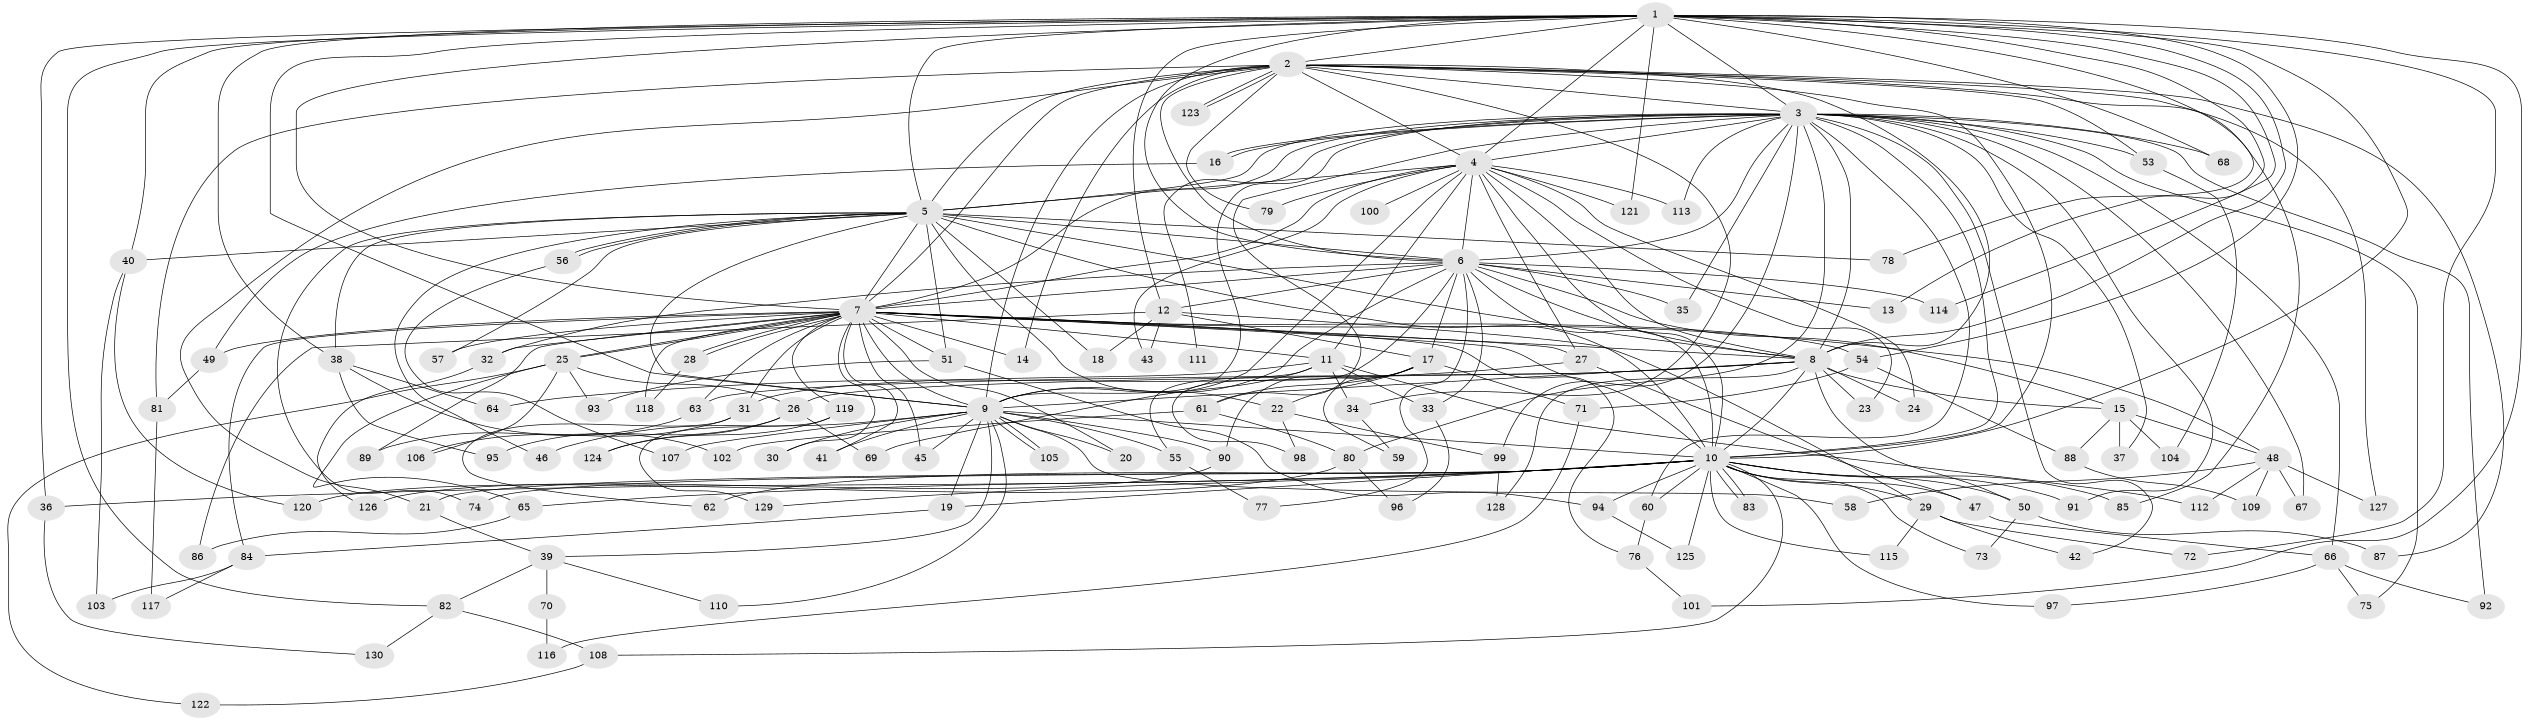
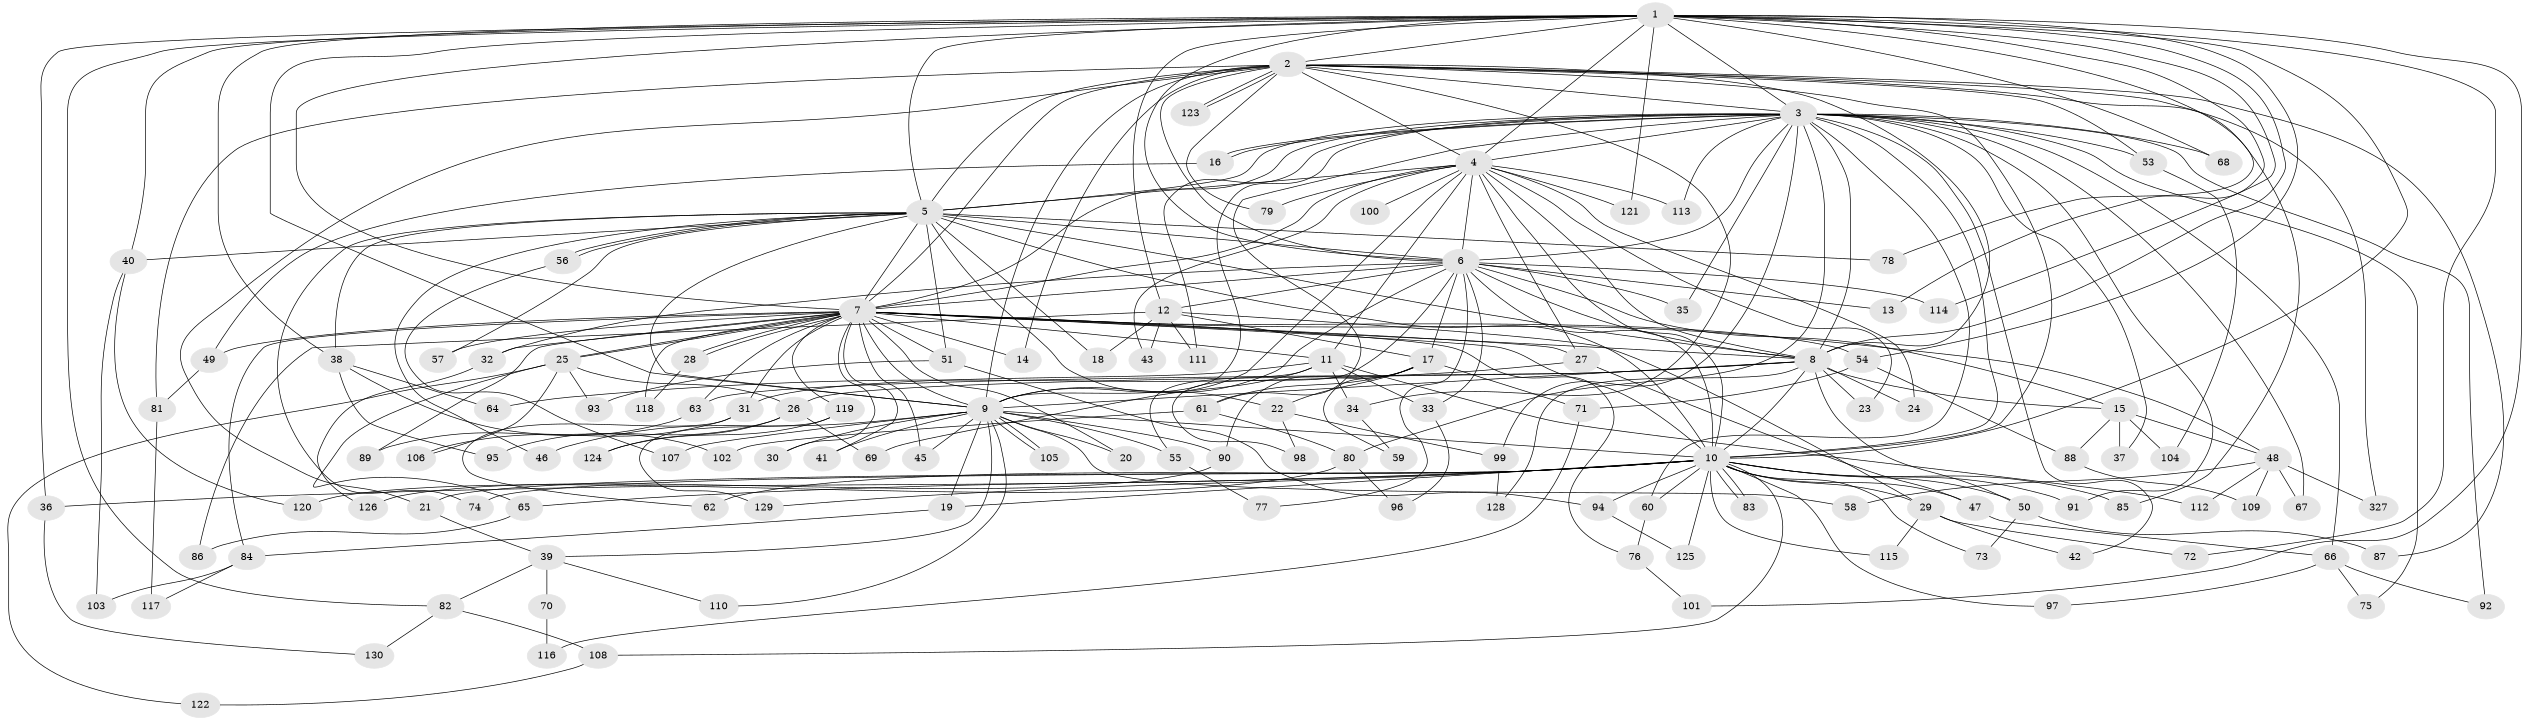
edge "12" -- "111": added
node "127": label "127" -> "327"
